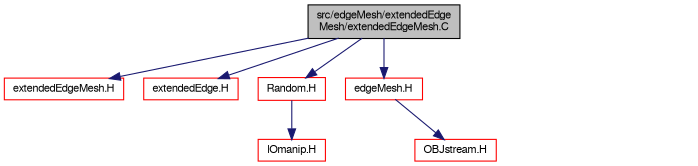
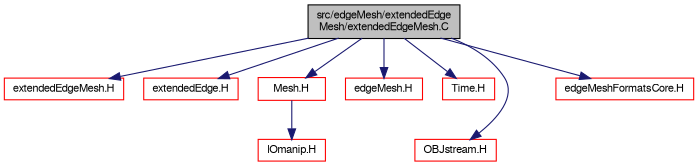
node "Random.H": label "Random.H" -> "Mesh.H"
node "Time.H": added
node "edgeMeshFormatsCore.H": added
edge "edgeMesh.H" -> "OBJstream.H": now "src/edgeMesh/extendedEdge Mesh/extendedEdgeMesh.C" -> "OBJstream.H"
